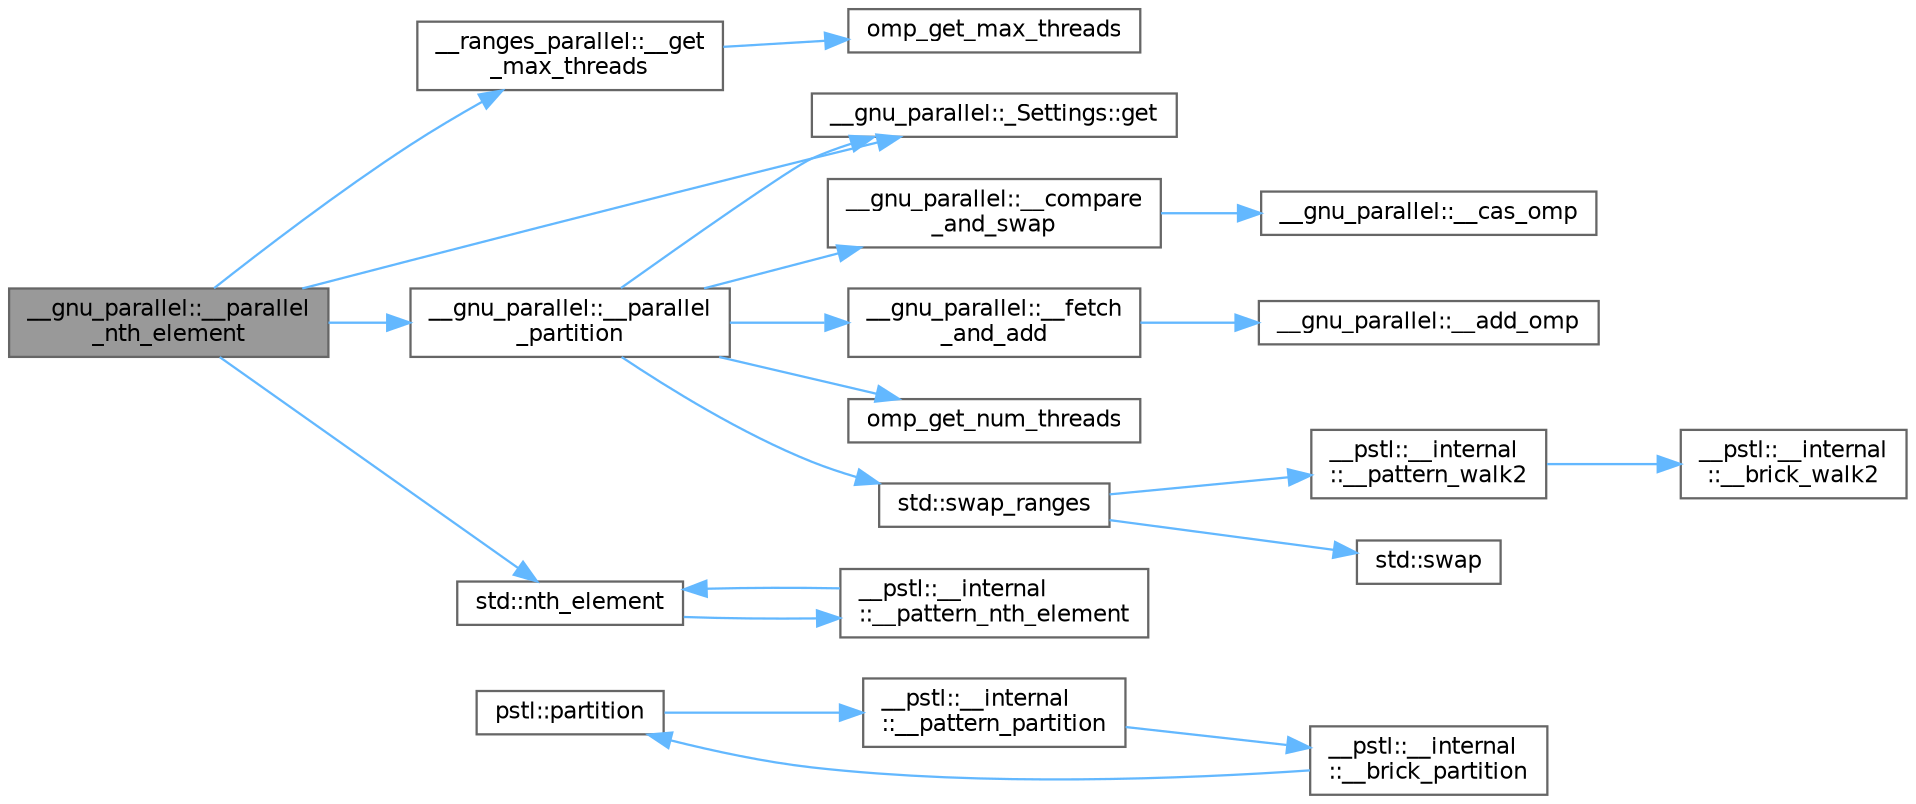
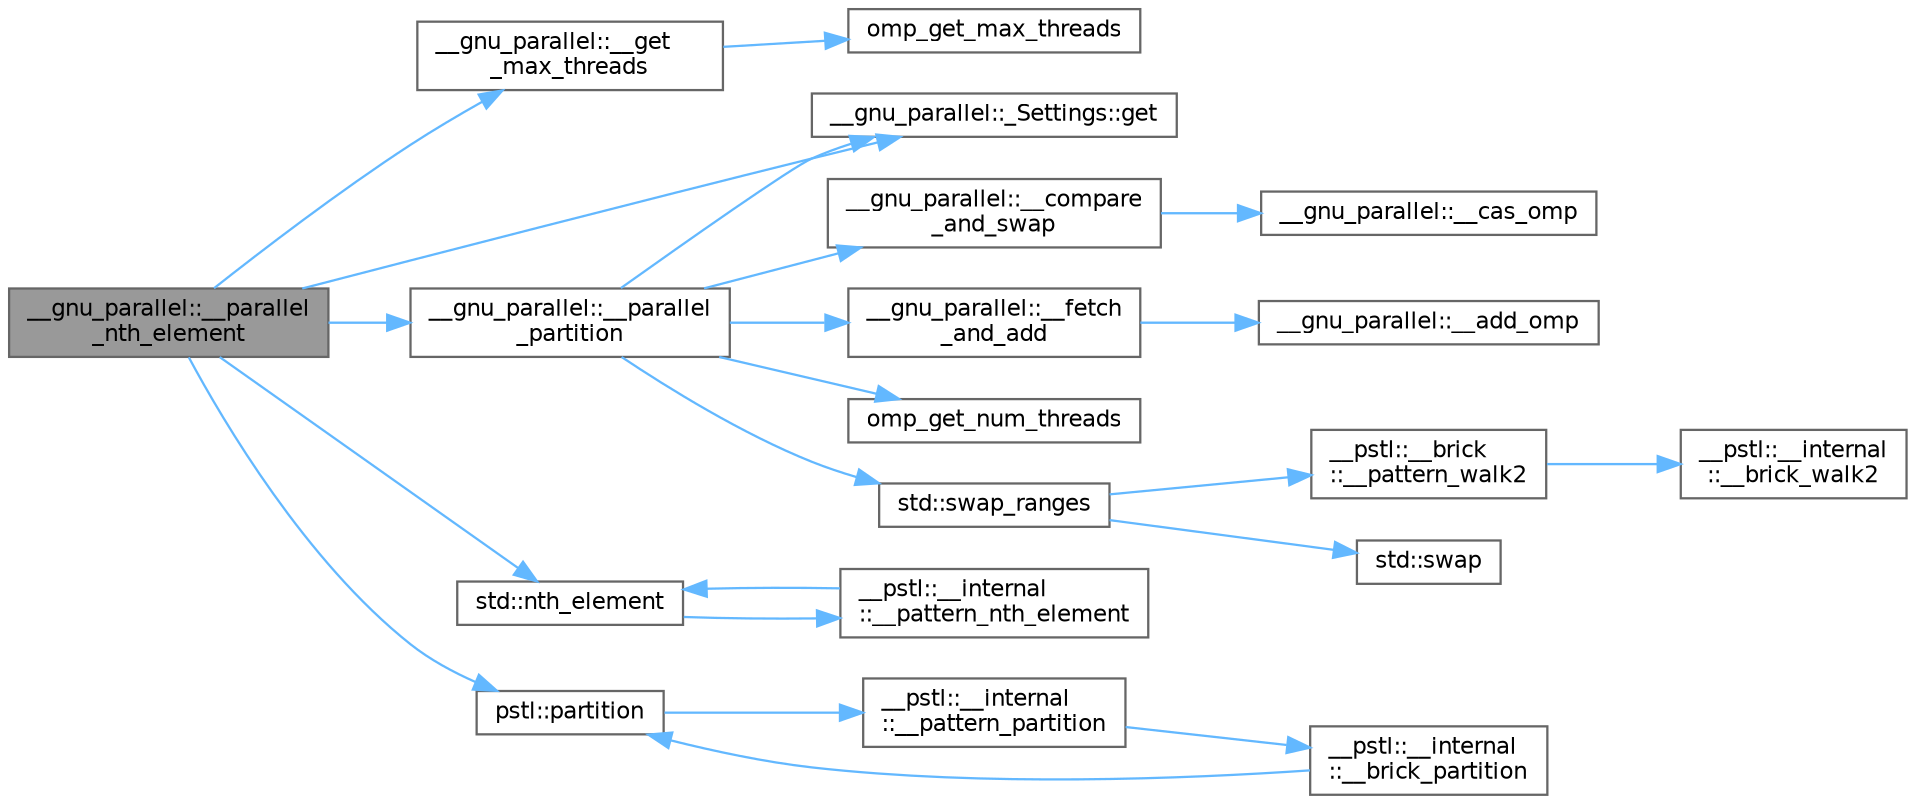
node "__ranges_parallel::__get _max_threads": label "__ranges_parallel::__get _max_threads" -> "__gnu_parallel::__get _max_threads"
node "__pstl::__internal ::__pattern_walk2": label "__pstl::__internal ::__pattern_walk2" -> "__pstl::__brick ::__pattern_walk2"
edge "__gnu_parallel::__parallel _nth_element" -> "pstl::partition": added
